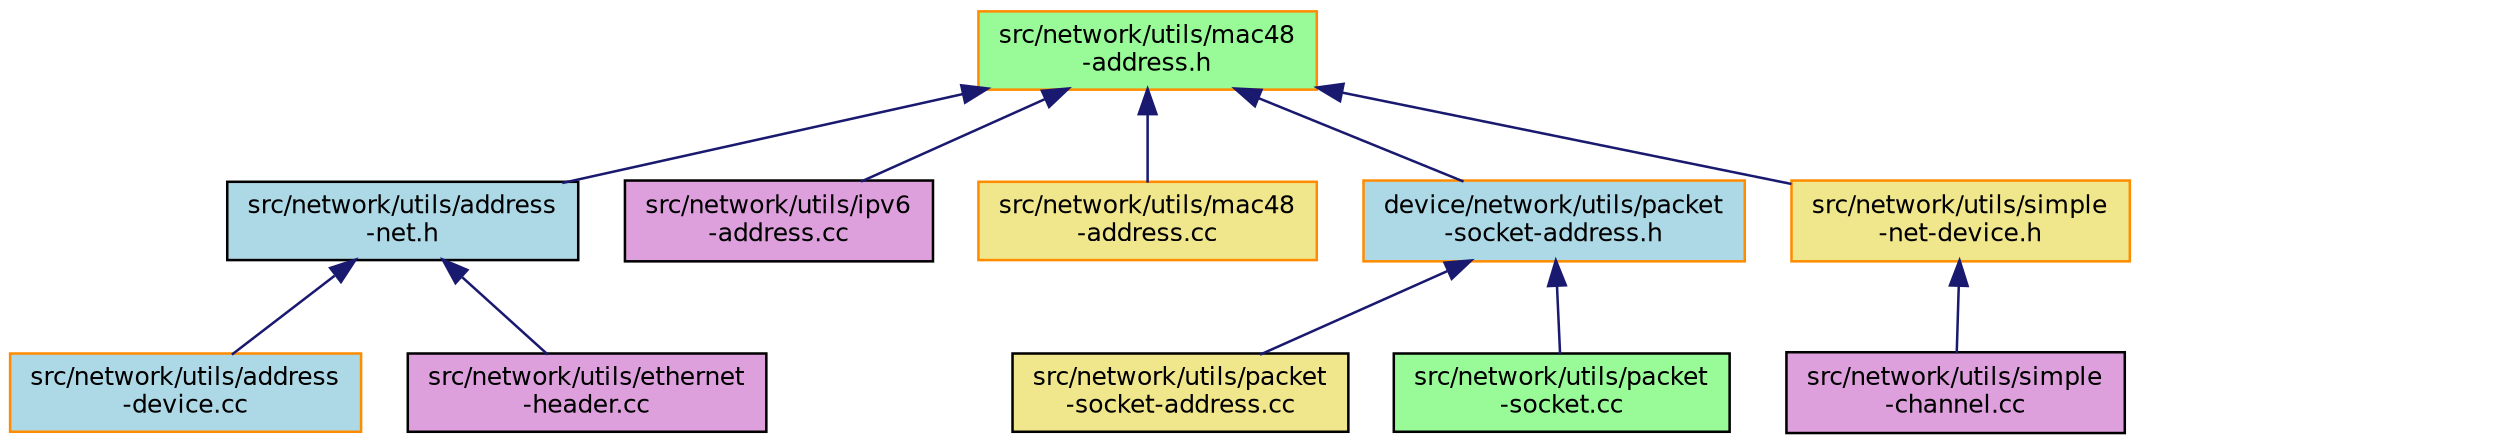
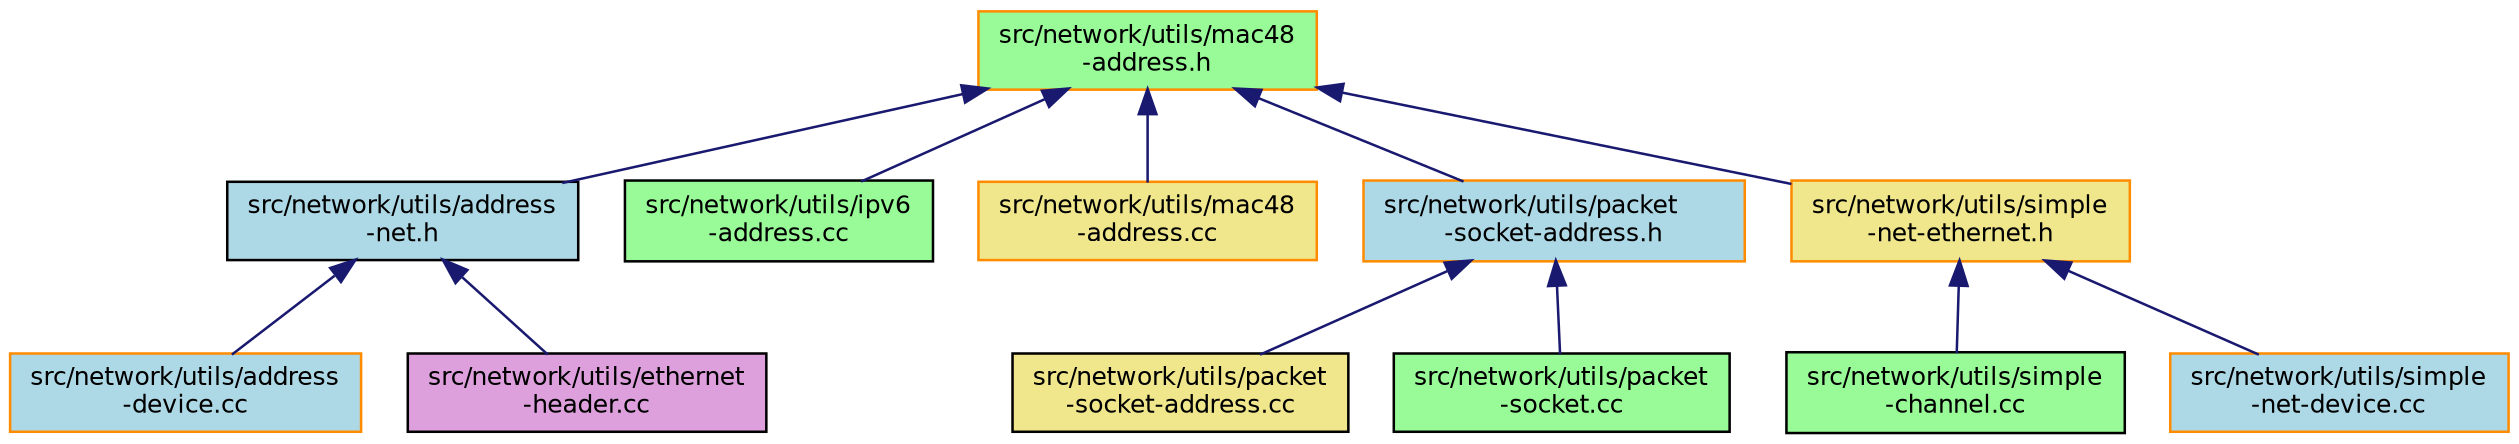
node "src/network/utils/ipv6 -address.cc": fillcolor plum -> palegreen
node "device/network/utils/packet -socket-address.h": label "device/network/utils/packet -socket-address.h" -> "src/network/utils/packet -socket-address.h"
node "src/network/utils/simple -net-device.h": label "src/network/utils/simple -net-device.h" -> "src/network/utils/simple -net-ethernet.h"
node "src/network/utils/simple -channel.cc": fillcolor plum -> palegreen
node "src/network/utils/simple -net-device.cc": added
